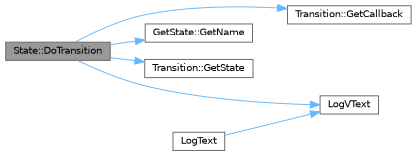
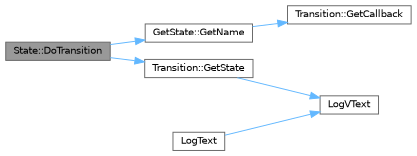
edge "State::DoTransition" -> "Transition::GetCallback": now "GetState::GetName" -> "Transition::GetCallback"
edge "State::DoTransition" -> "LogVText": now "Transition::GetState" -> "LogVText"
